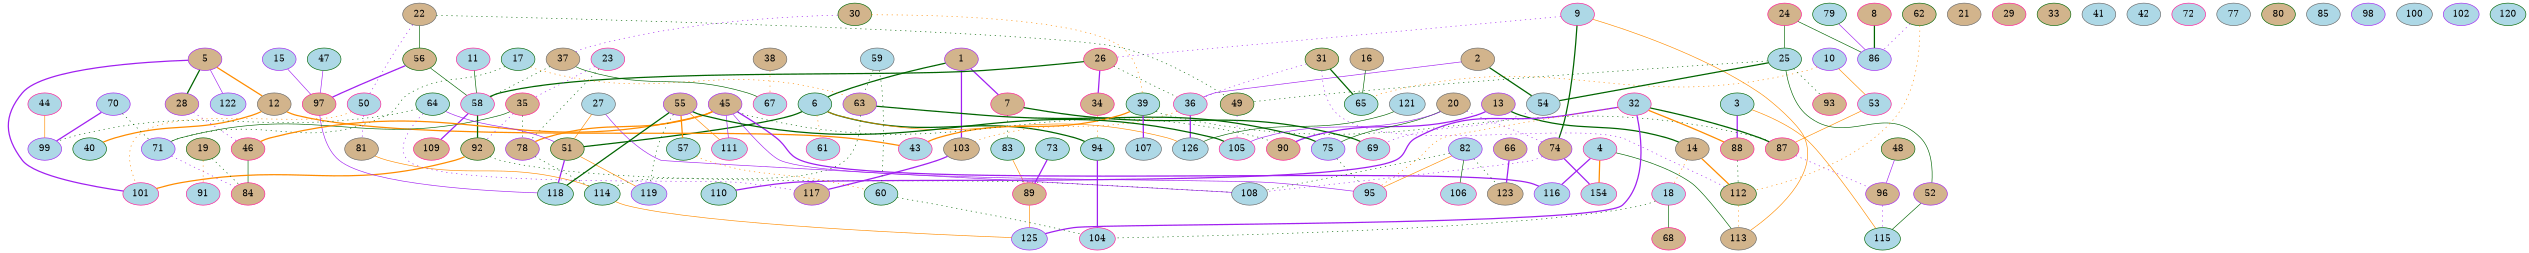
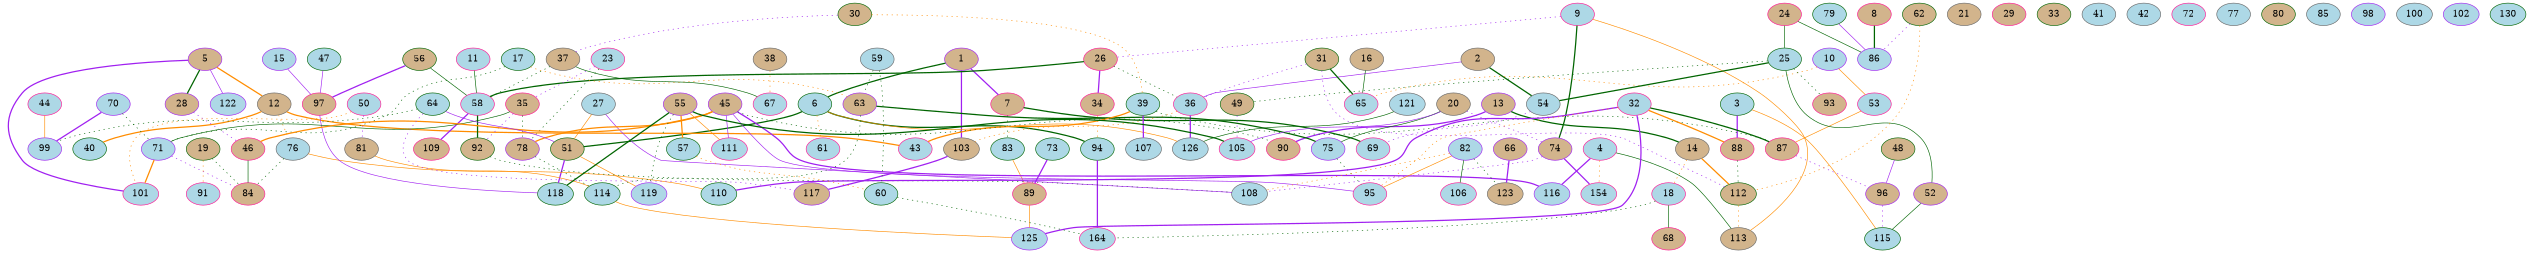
node "22": removed
node "120": label "120" -> "130"
node "65": color darkgreen -> deeppink
node "76": added
edge "82" -- "108": color darkgreen -> darkorange
edge "4" -- "154": style bold -> dotted
edge "92" -- "101": now "71" -- "101"
node "104": label "104" -> "164"
